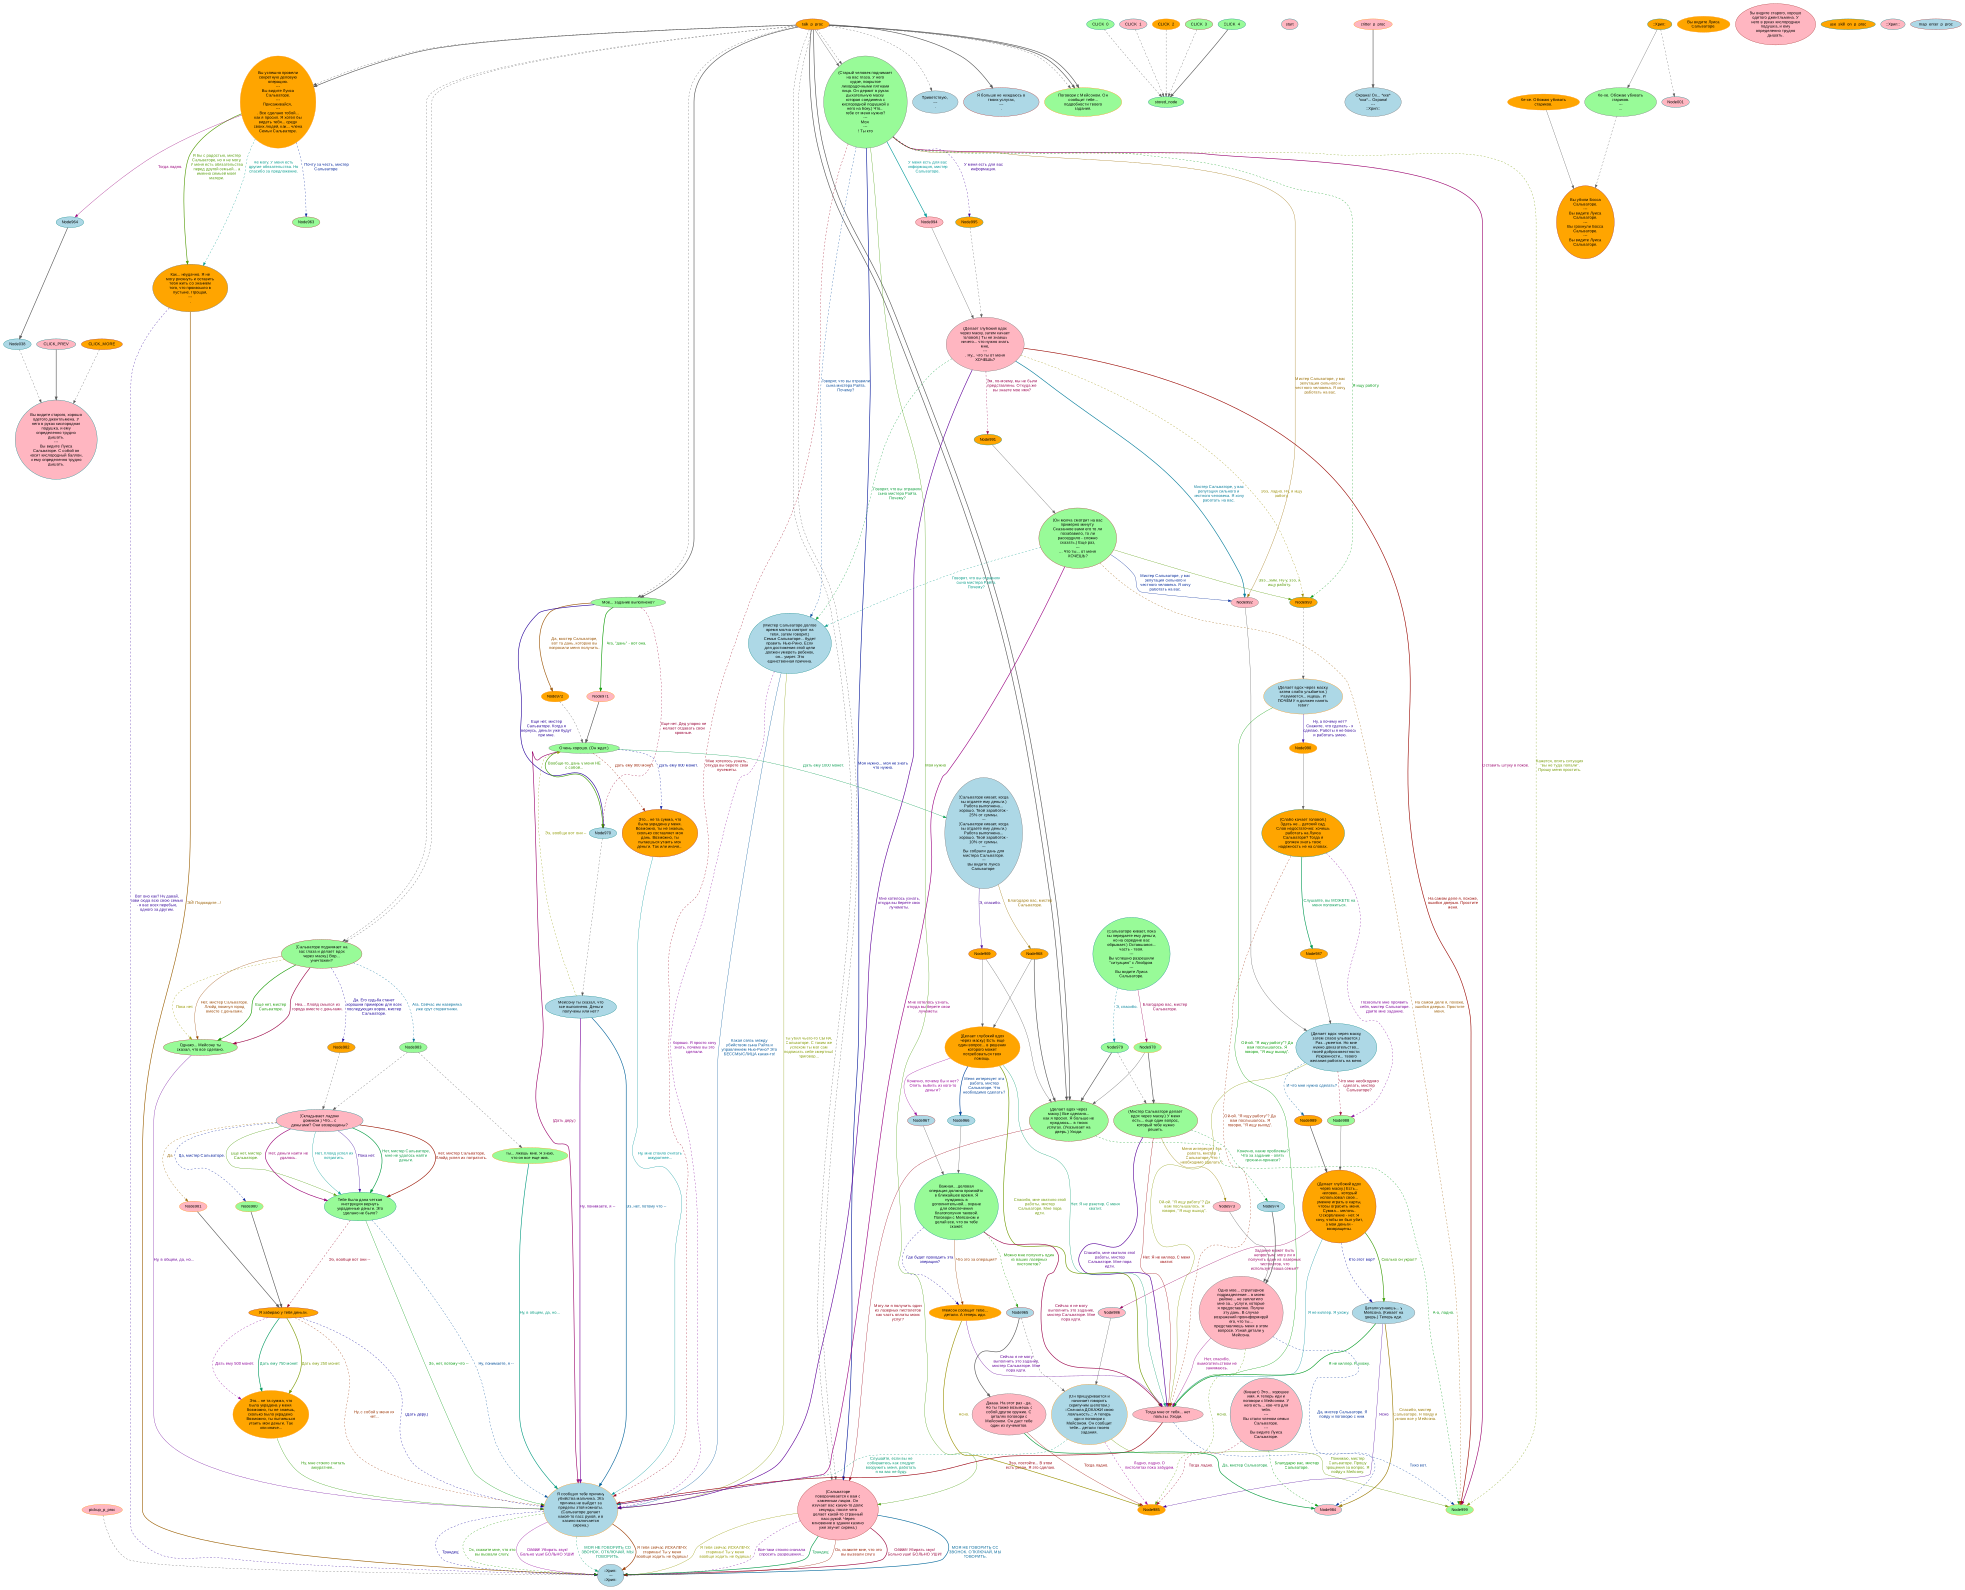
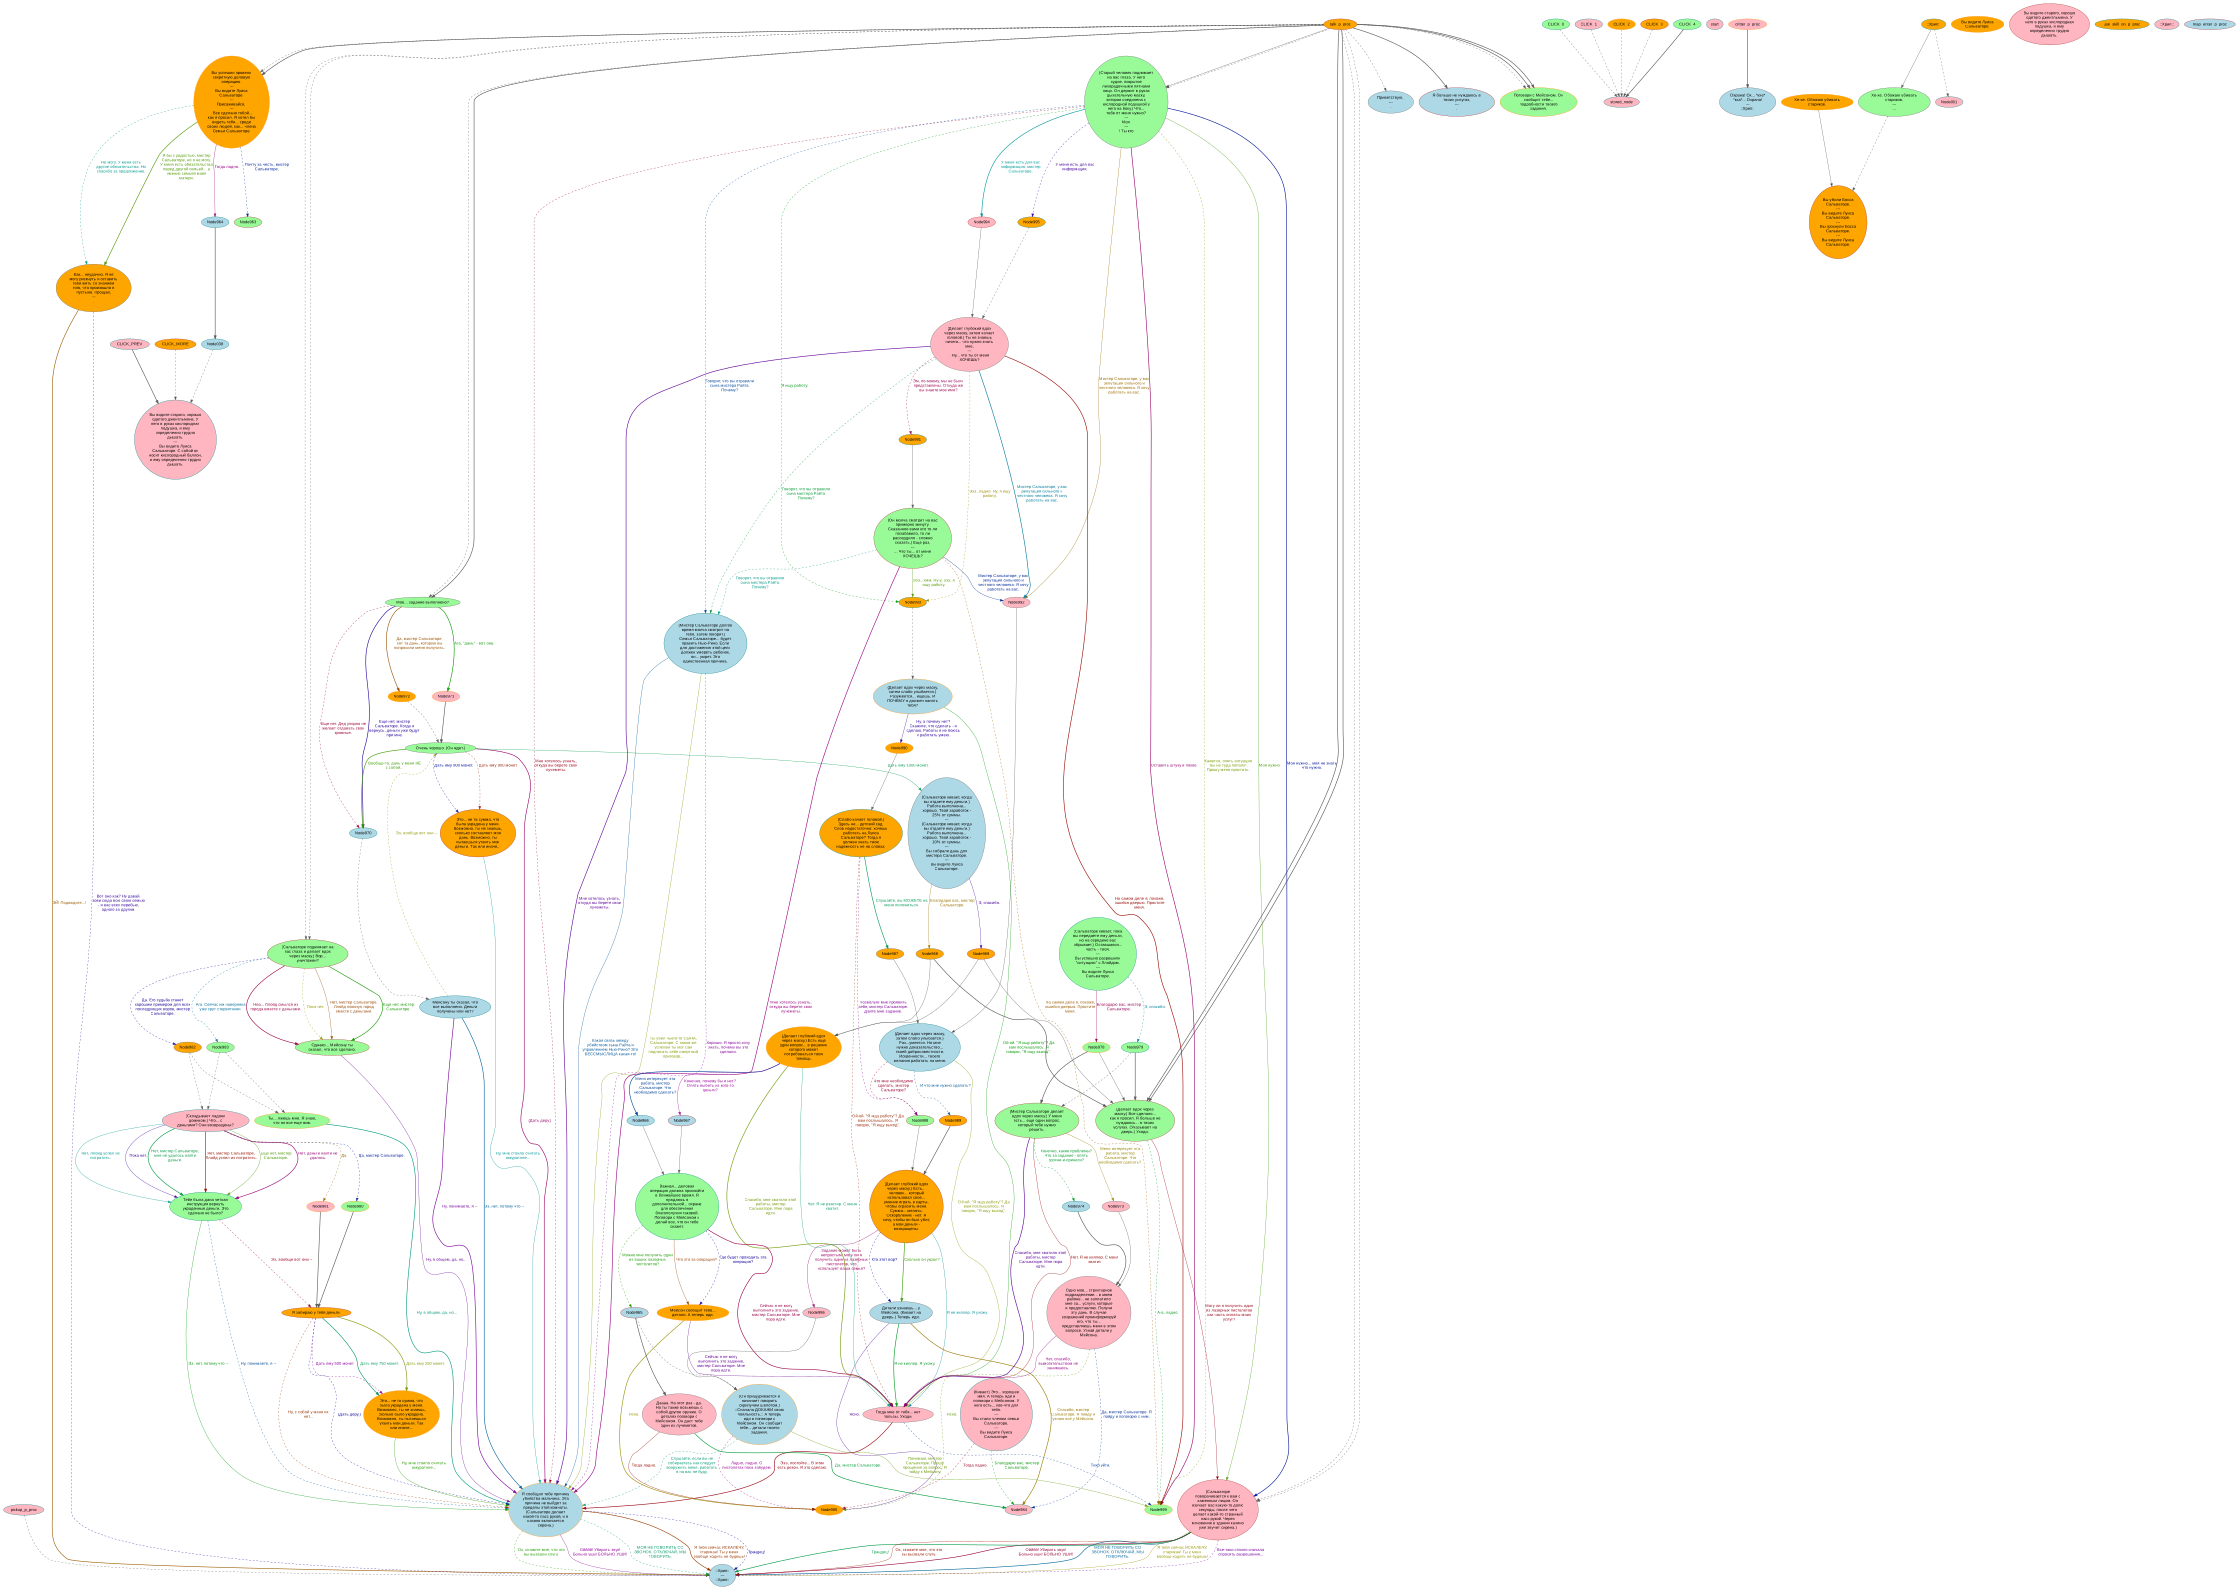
node "CLICK_3": fillcolor palegreen -> orange
node "stored_node": fillcolor palegreen -> lightpink
edge "Node982" -> "Ты... лжешь мне. Я знаю, что он все еще жив.": added
edge "Тогда мне от тебя... нет пользы. Уходи." -> "Node999": label "Тихо вот." -> "Тихо уйти."
node "pickup_p_proc": color darkorange -> teal
